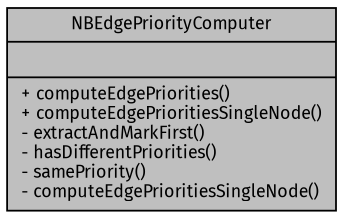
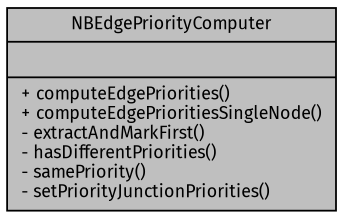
node "NBEdgePriorityComputer": text "- computeEdgePrioritiesSingleNode()" -> "- setPriorityJunctionPriorities()"
